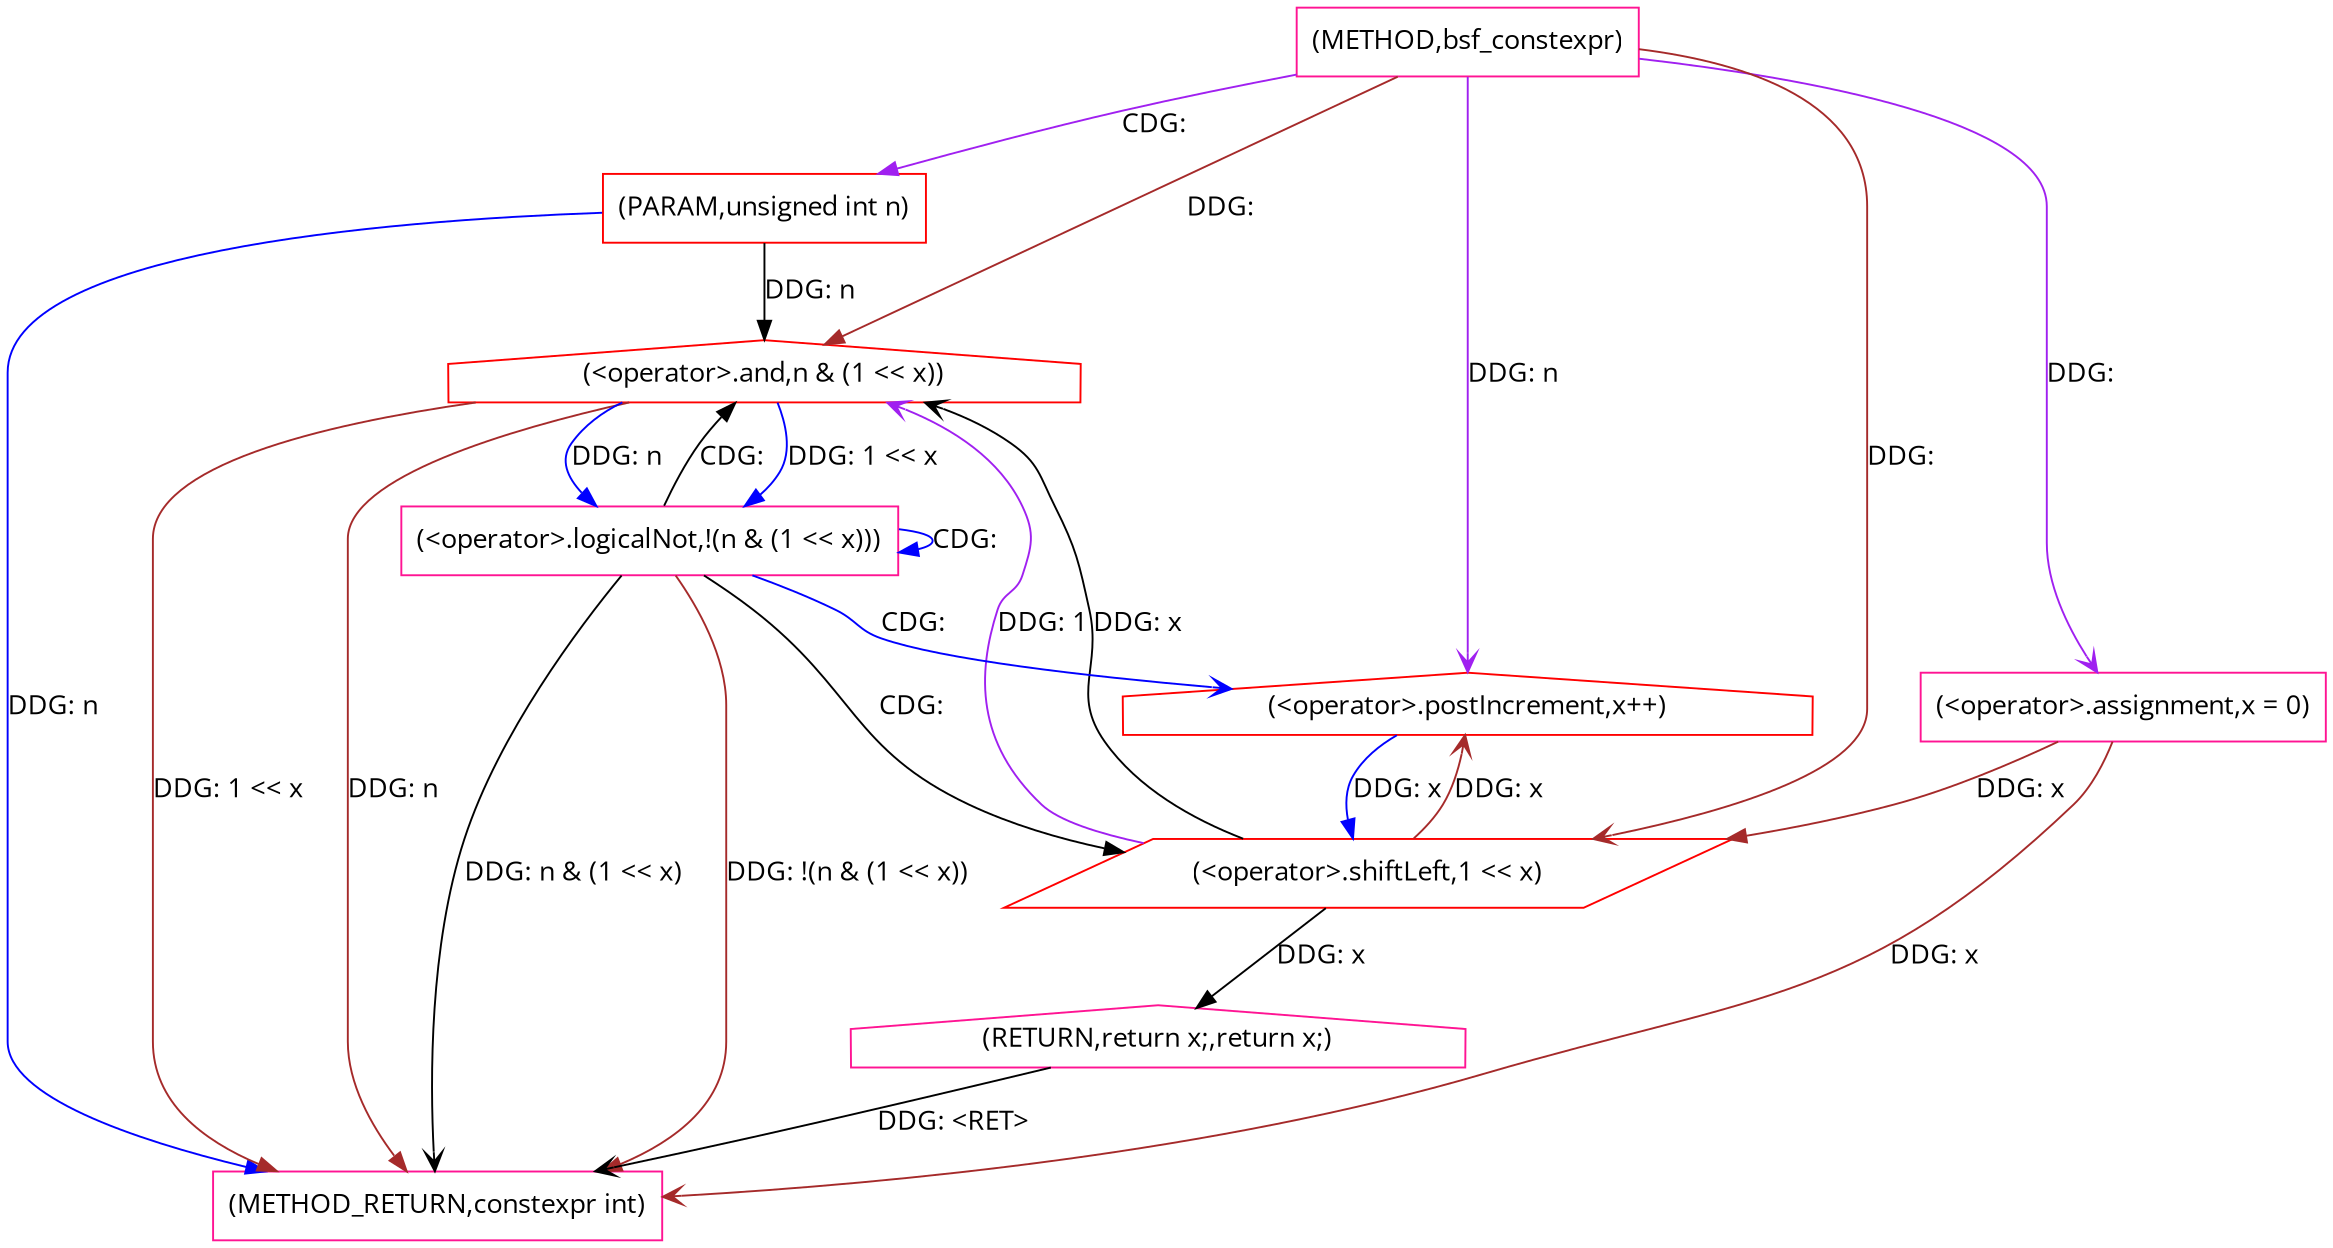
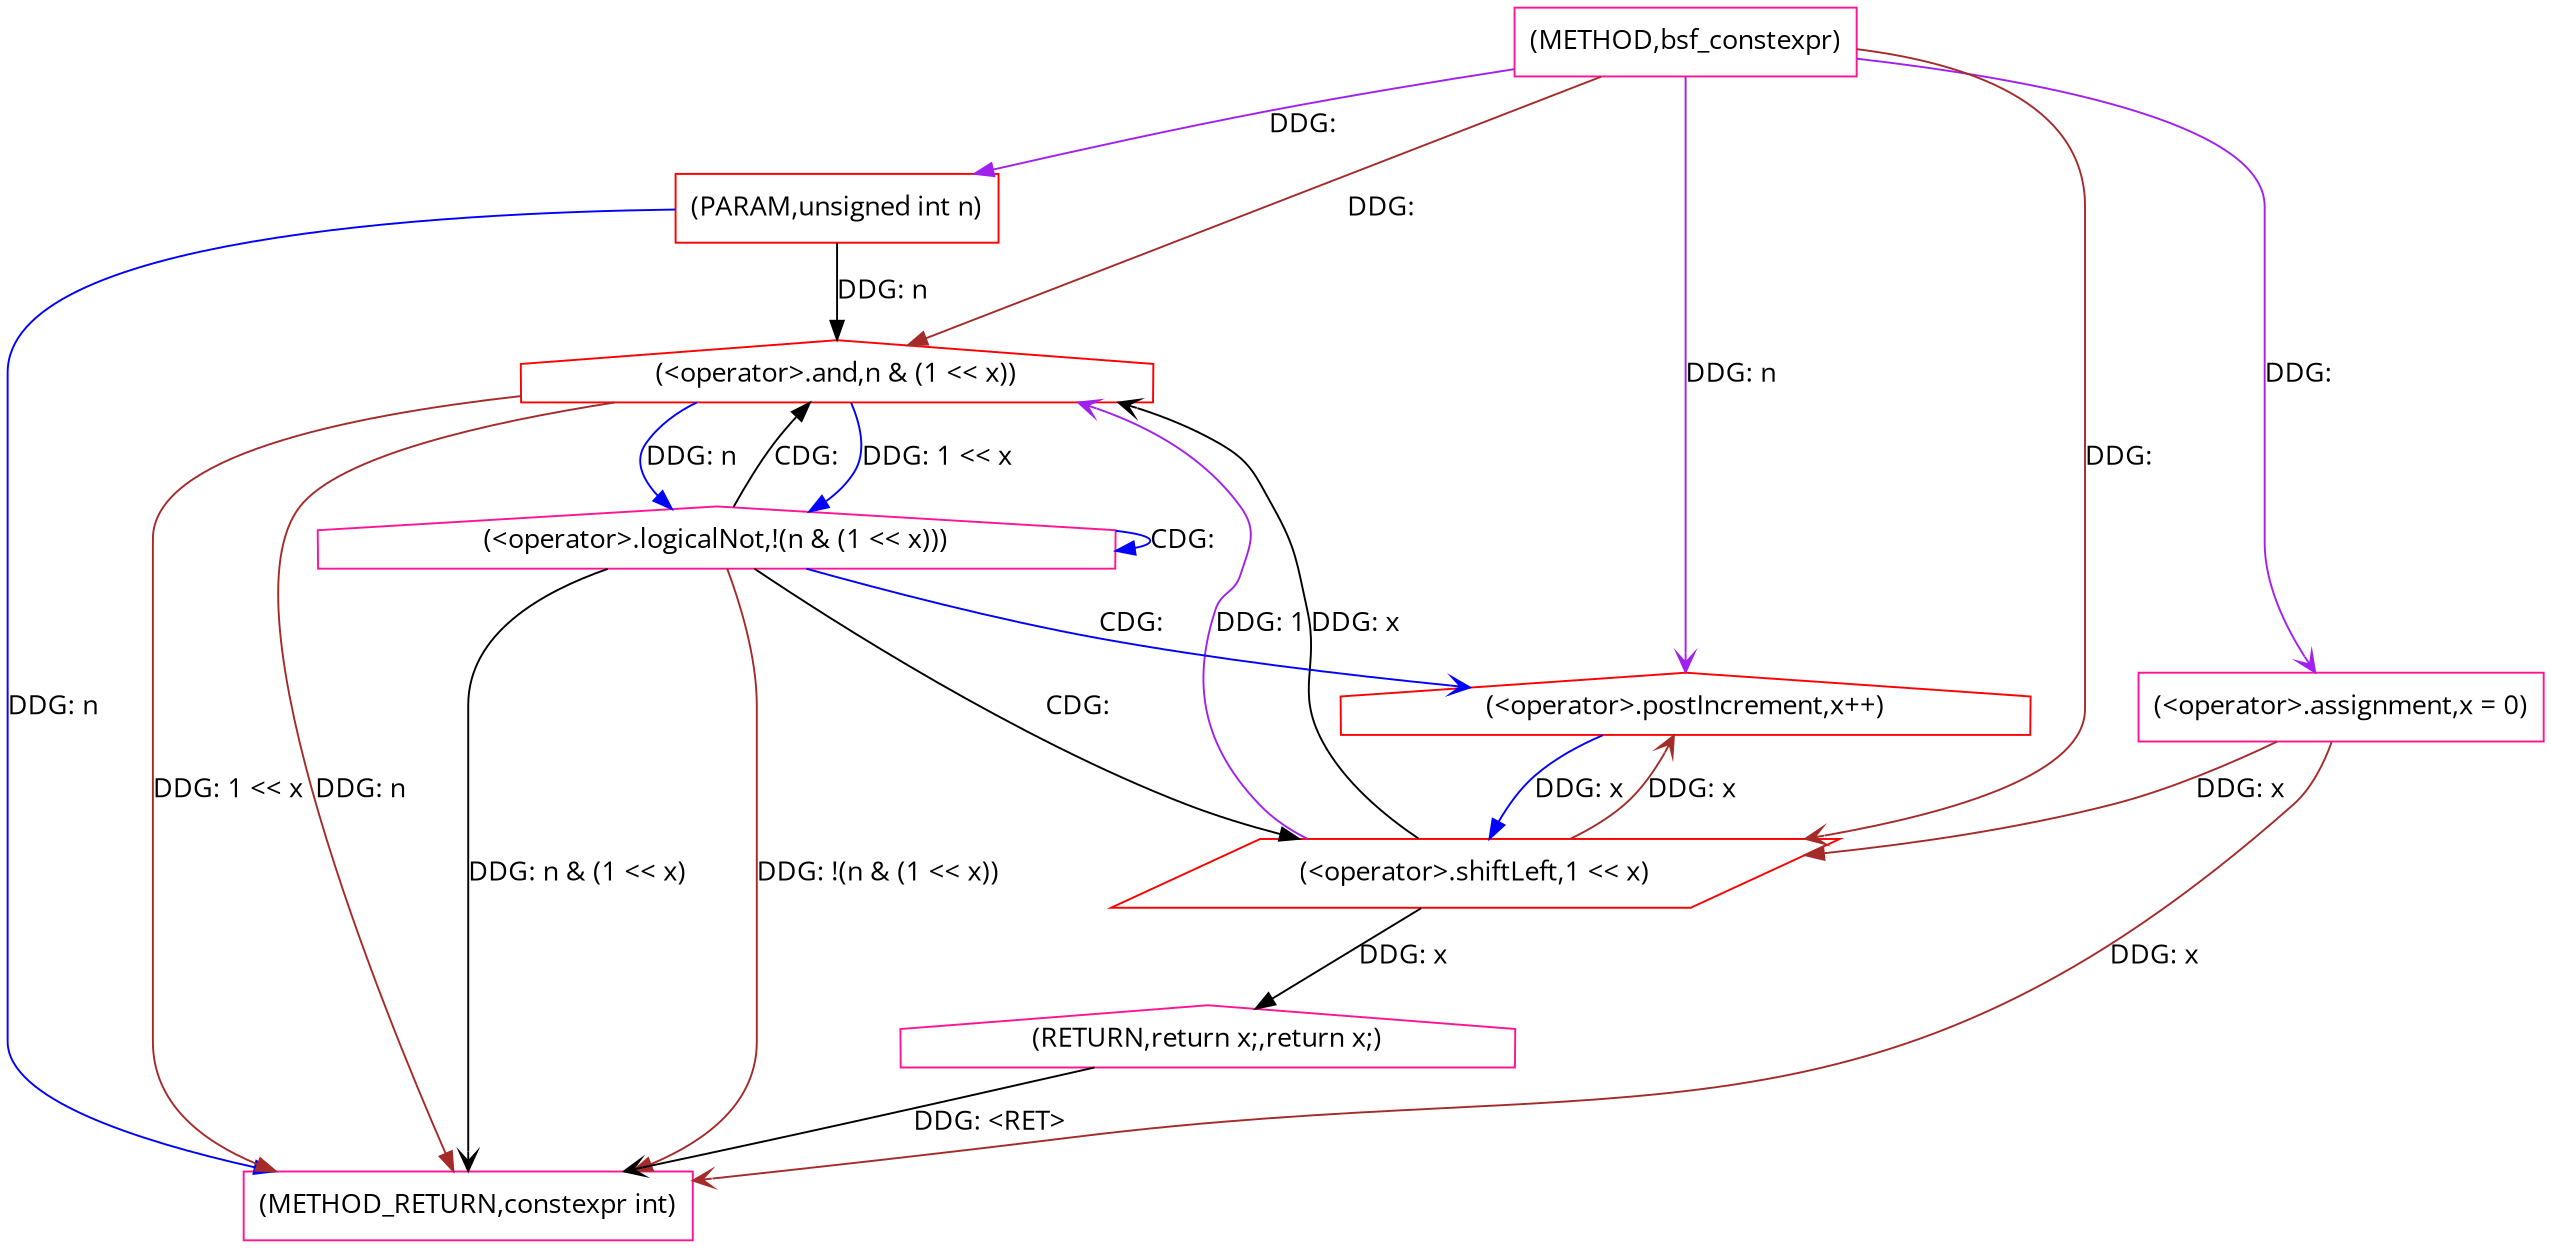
edge "(METHOD,bsf_constexpr)" -> "(PARAM,unsigned int n)": label "CDG: " -> "DDG: "
node "(<operator>.logicalNot,!(n & (1 << x)))": shape box -> house
